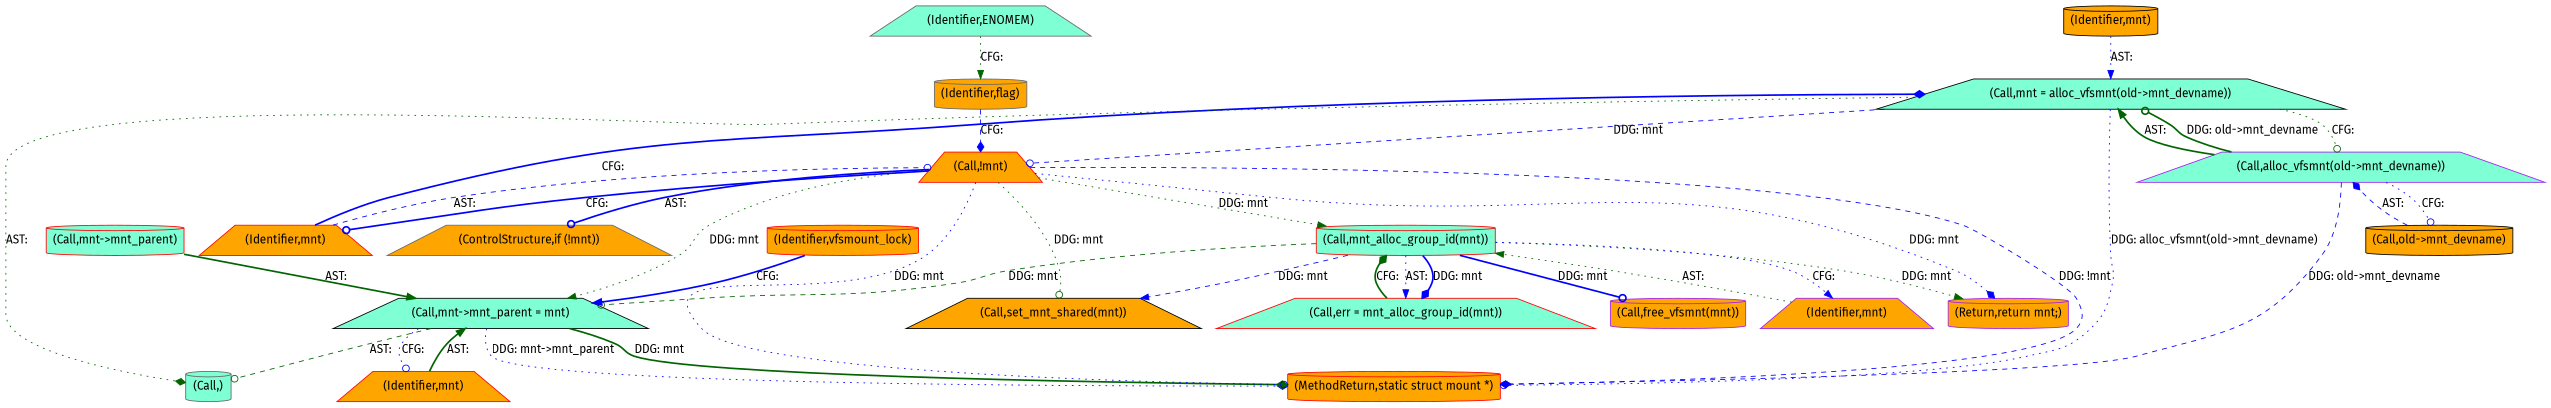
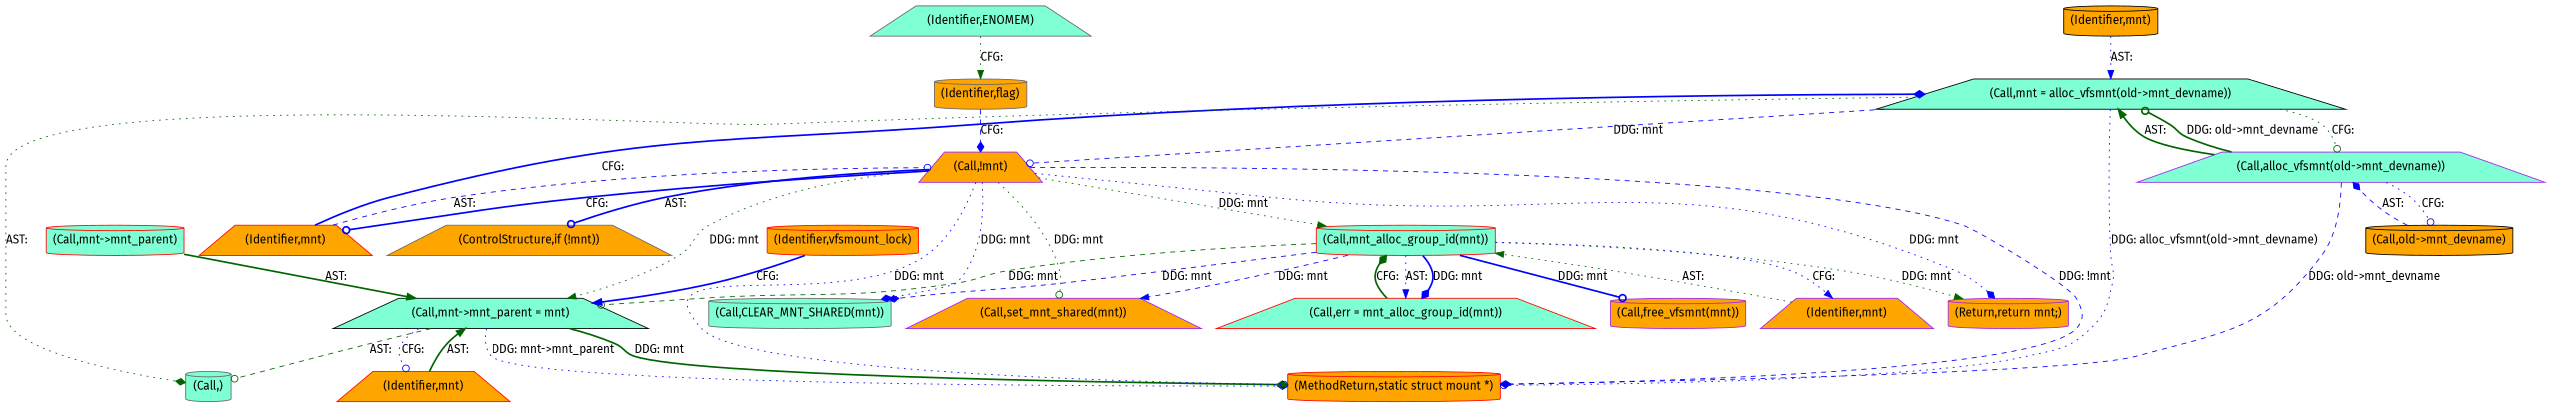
node "(Call,!mnt)": color red -> purple
node "(Call,CLEAR_MNT_SHARED(mnt))": added
node "(Call,set_mnt_shared(mnt))": color black -> purple
